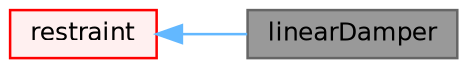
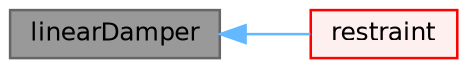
edge "linearDamper" -> "restraint": reversed
